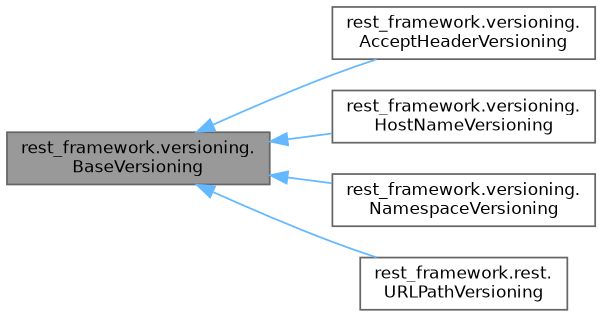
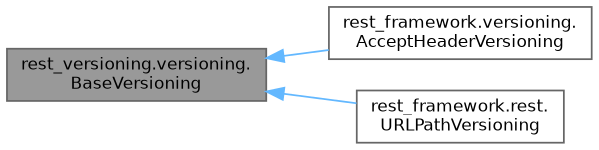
node "rest_framework.versioning. HostNameVersioning": removed
node "rest_framework.versioning. BaseVersioning": label "rest_framework.versioning. BaseVersioning" -> "rest_versioning.versioning. BaseVersioning"
node "rest_framework.versioning. NamespaceVersioning": removed
